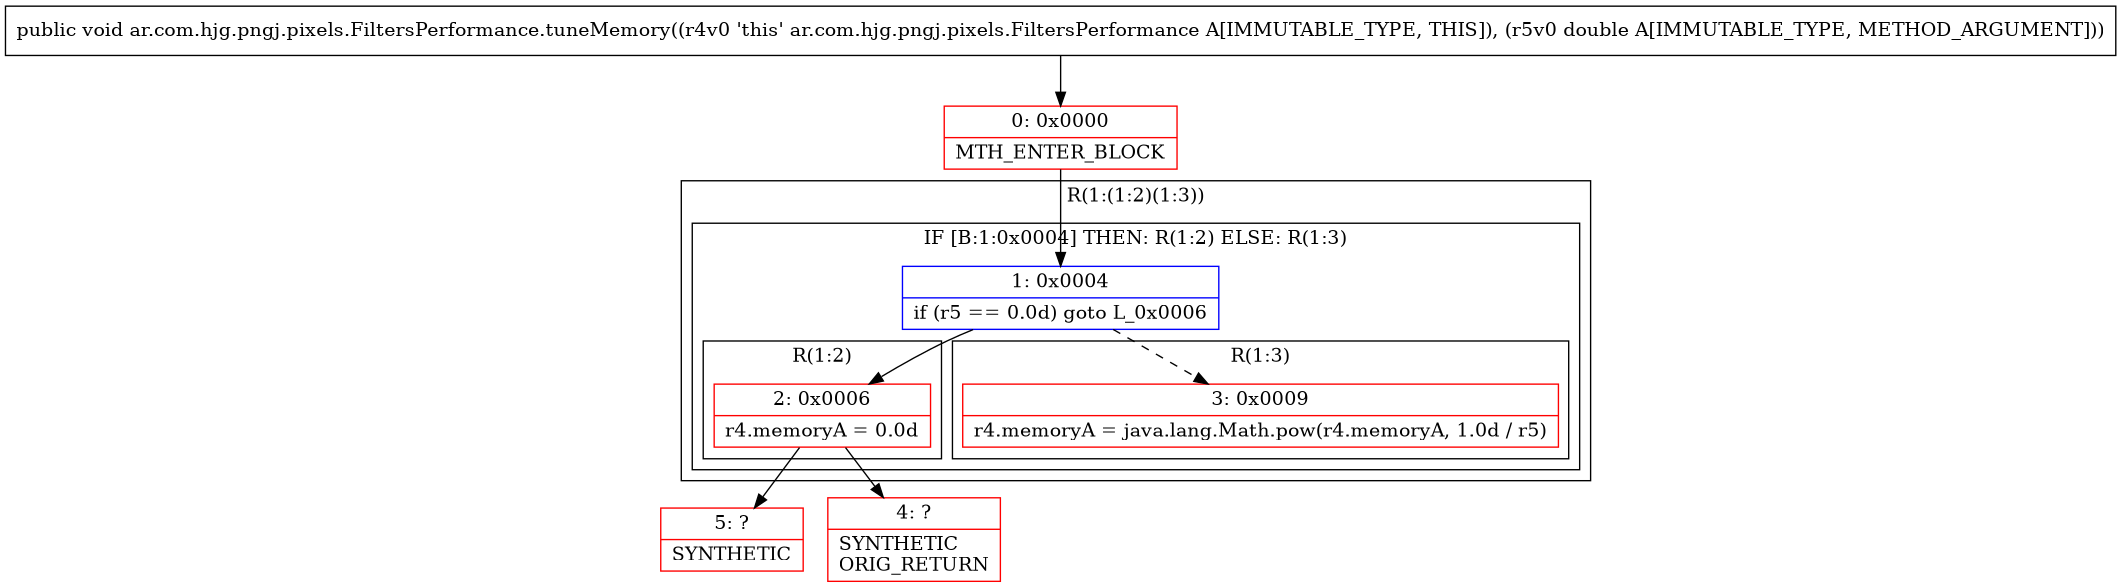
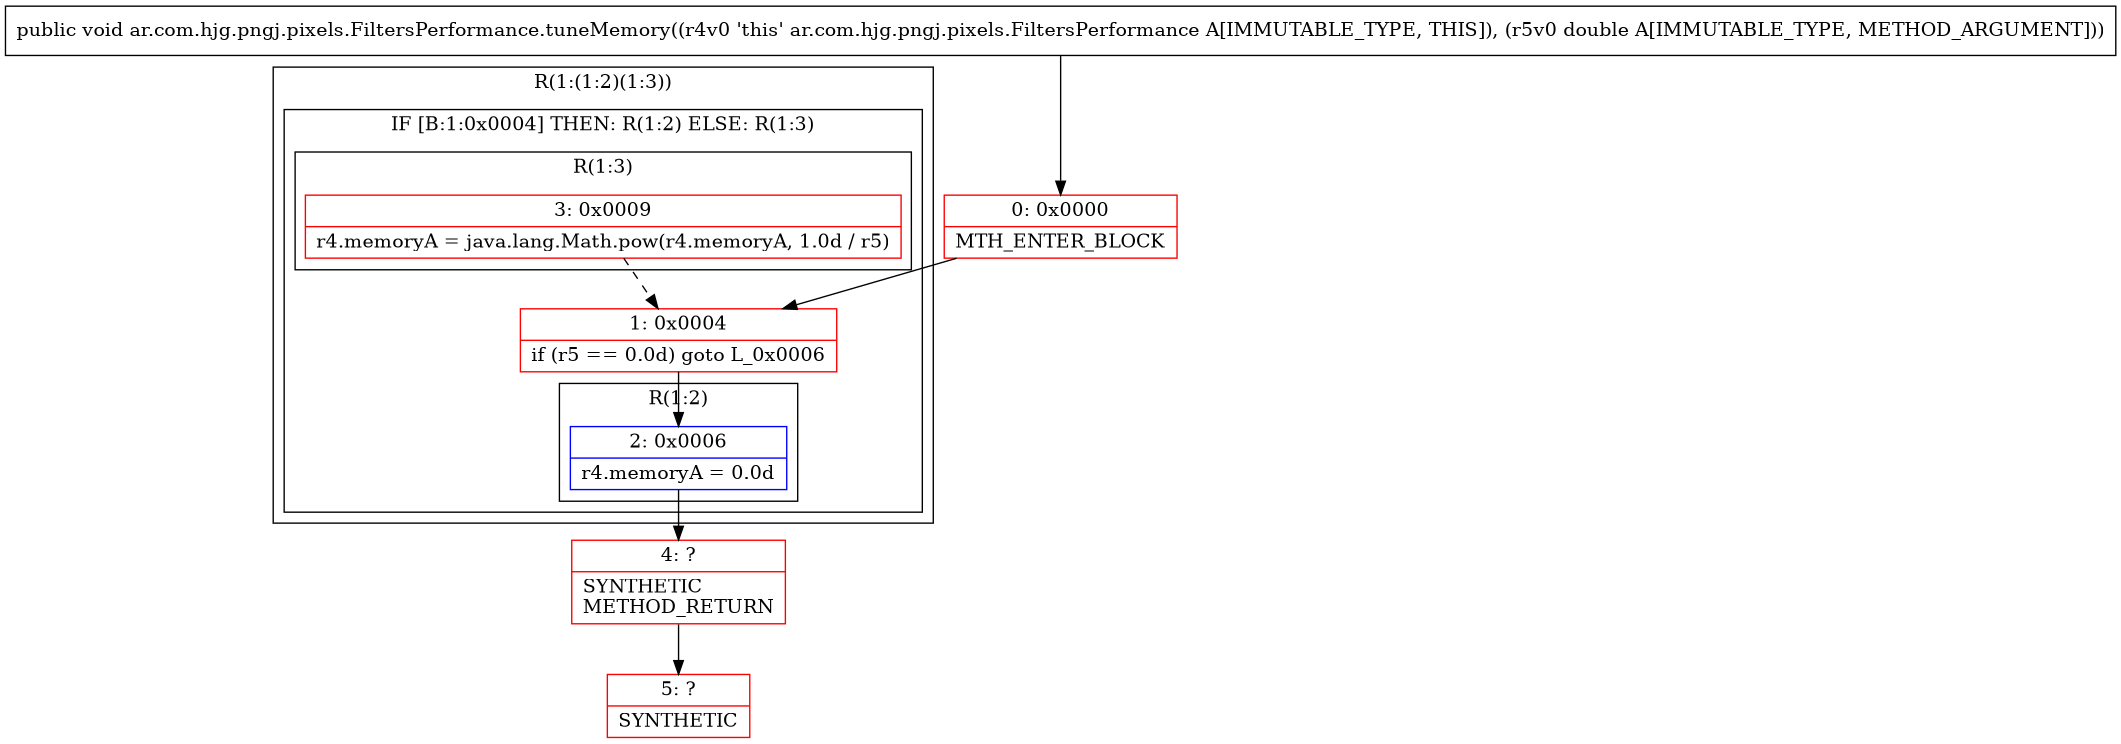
node "1: 0x0004": color blue -> red
edge "1: 0x0004" -> "3: 0x0009": reversed
node "2: 0x0006": color red -> blue
edge "2: 0x0006" -> "5: ?": now "4: ?" -> "5: ?"
node "4: ?": text "ORIG_RETURN" -> "METHOD_RETURN"
